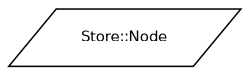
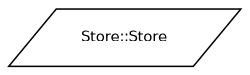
node "Store::Node": label "Store::Node" -> "Store::Store"
